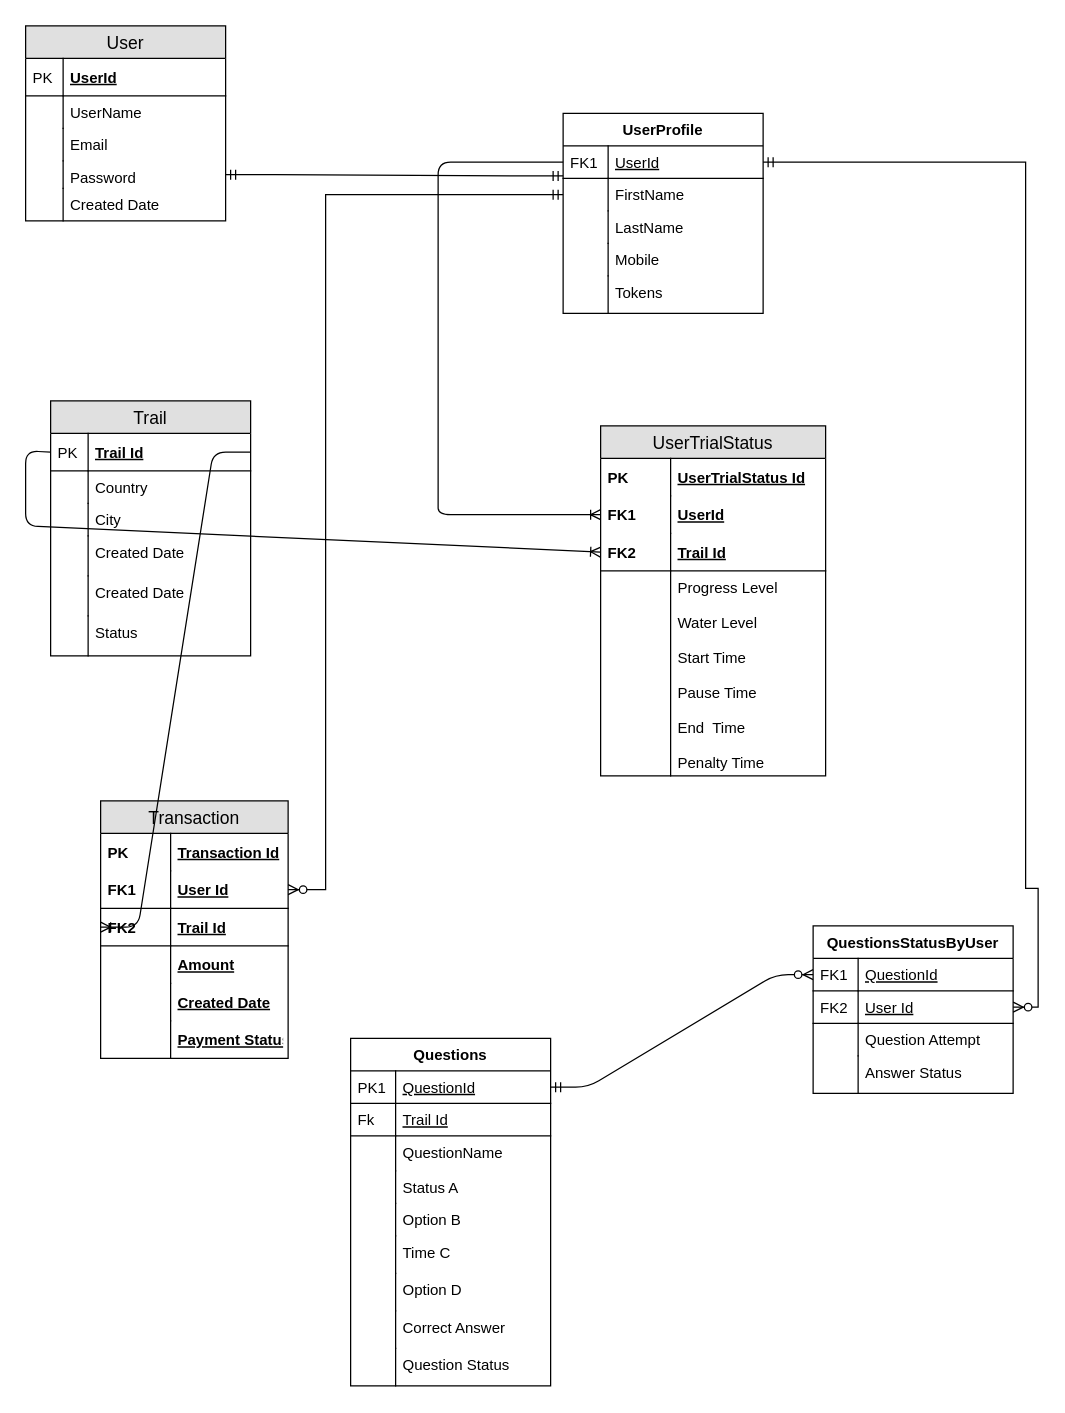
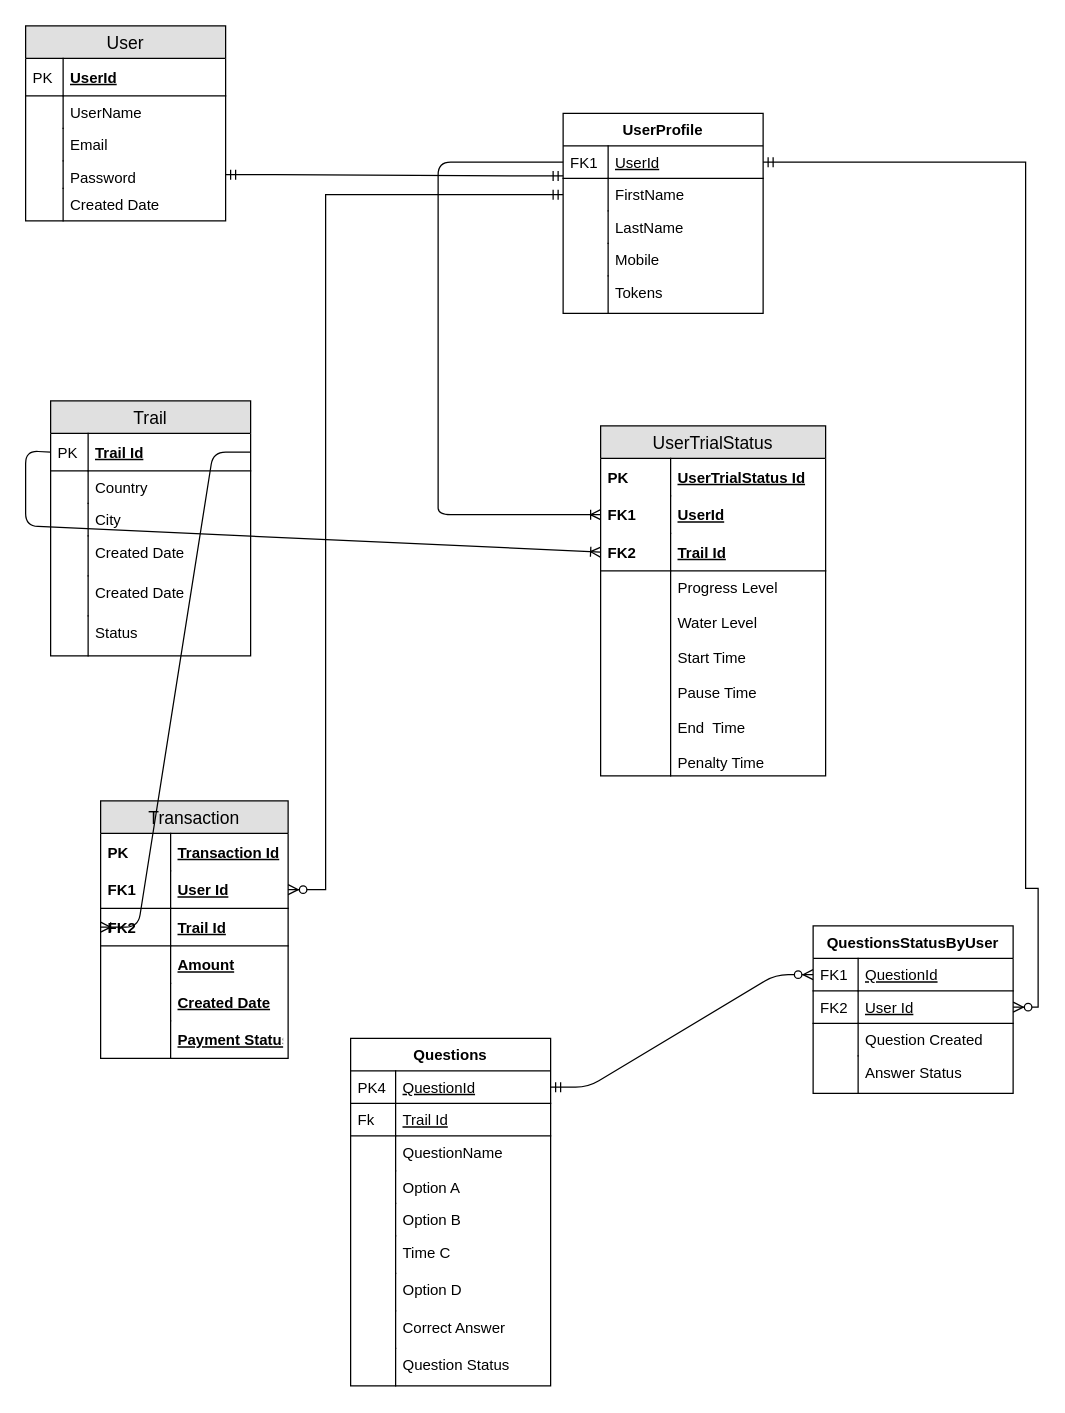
node "Question Attempt": label "Question Attempt" -> "Question Created"
node "PK1": label "PK1" -> "PK4"
node "Status A": label "Status A" -> "Option A"
